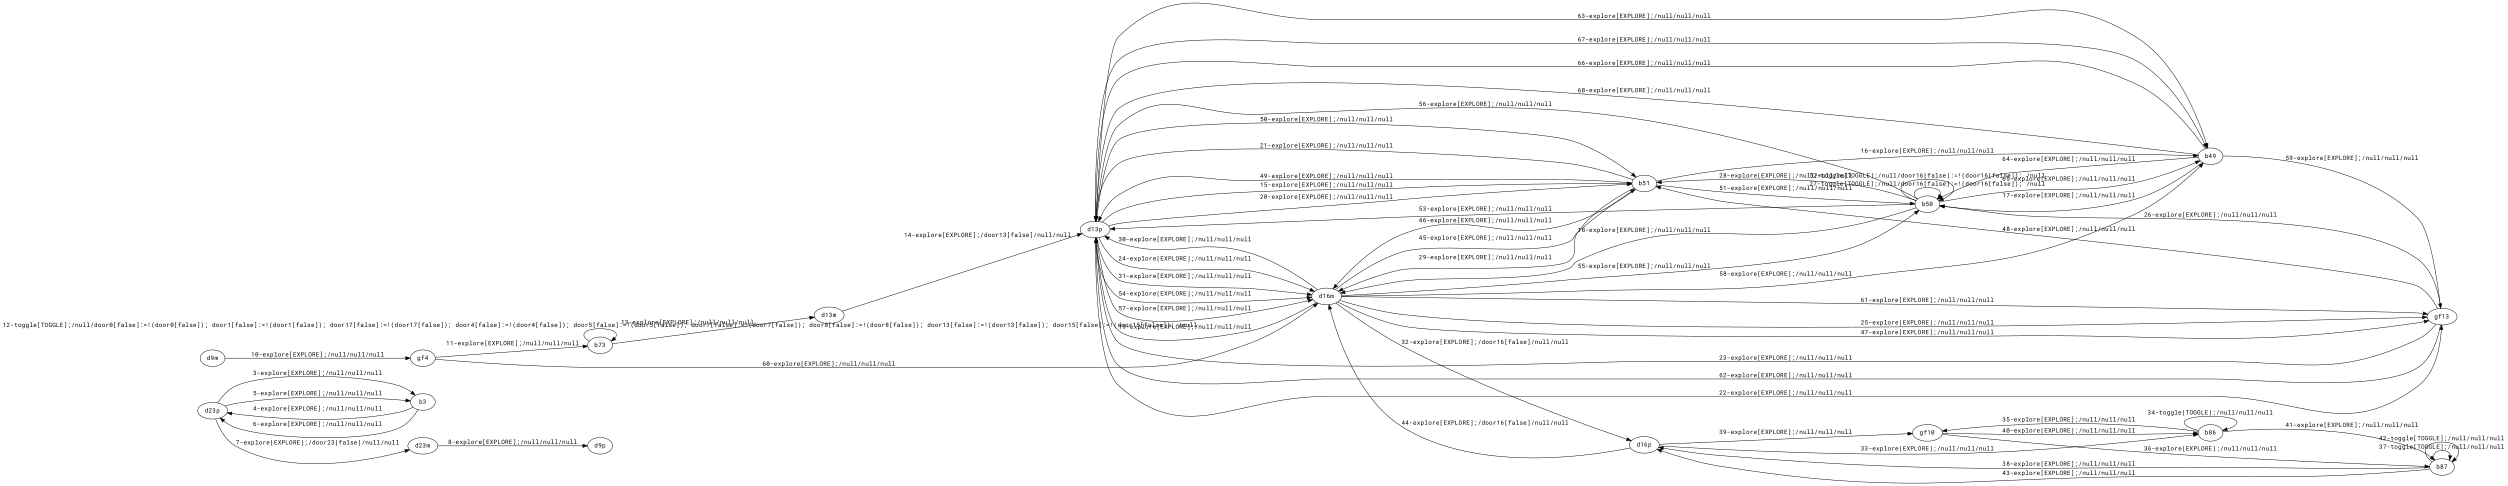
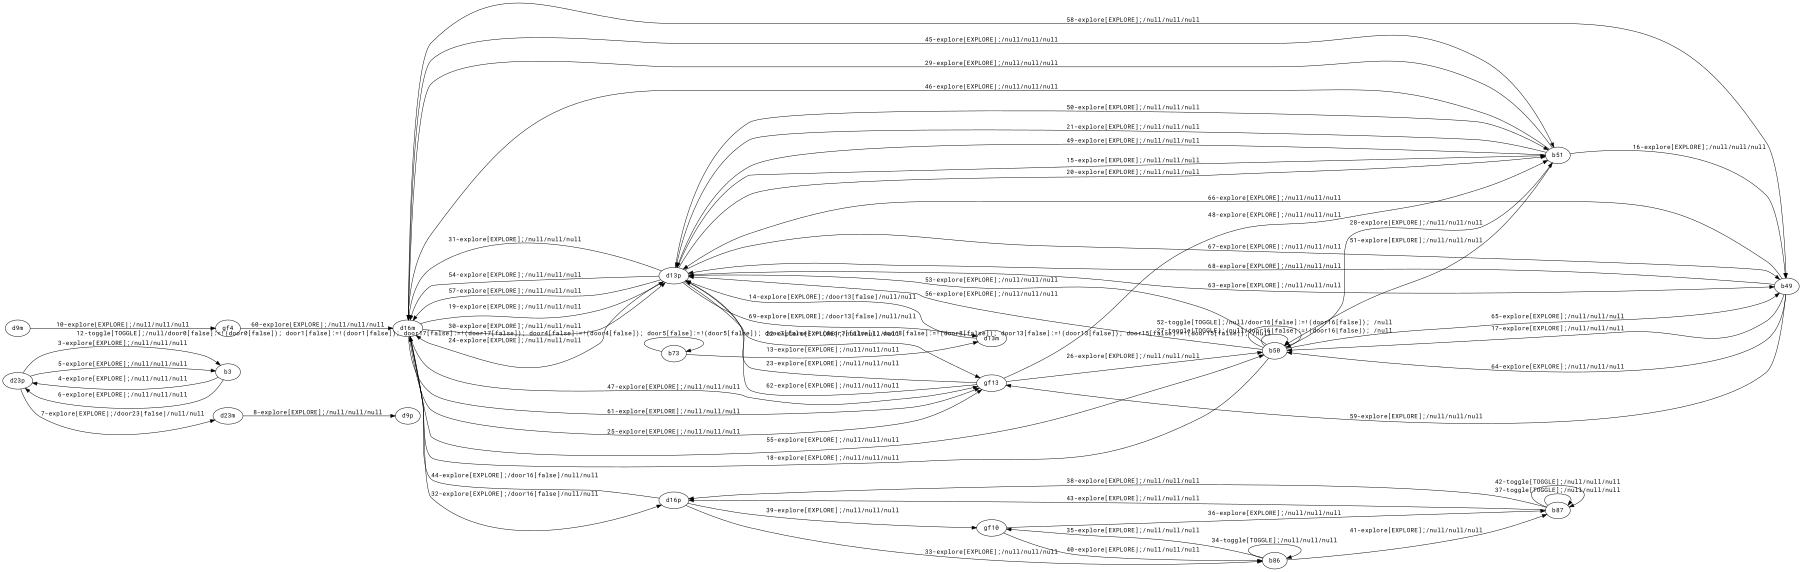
edge "d13p" -> "d13m": added, label "69-explore[EXPLORE];/door13[false]/null/null"
edge "gf4" -> "b73": removed, label "11-explore[EXPLORE];/null/null/null"
